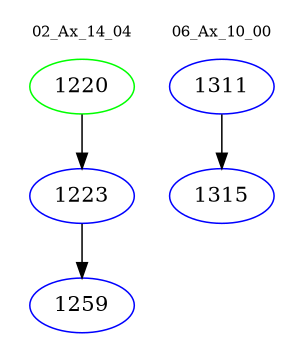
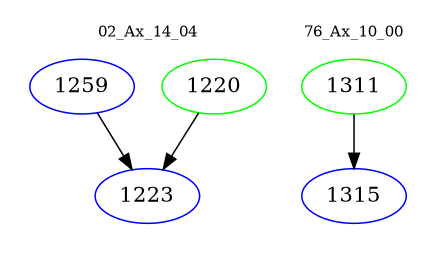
cluster "06_Ax_10_00": label "06_Ax_10_00" -> "76_Ax_10_00"
node "1311": color blue -> green
edge "1223" -> "1259": reversed
